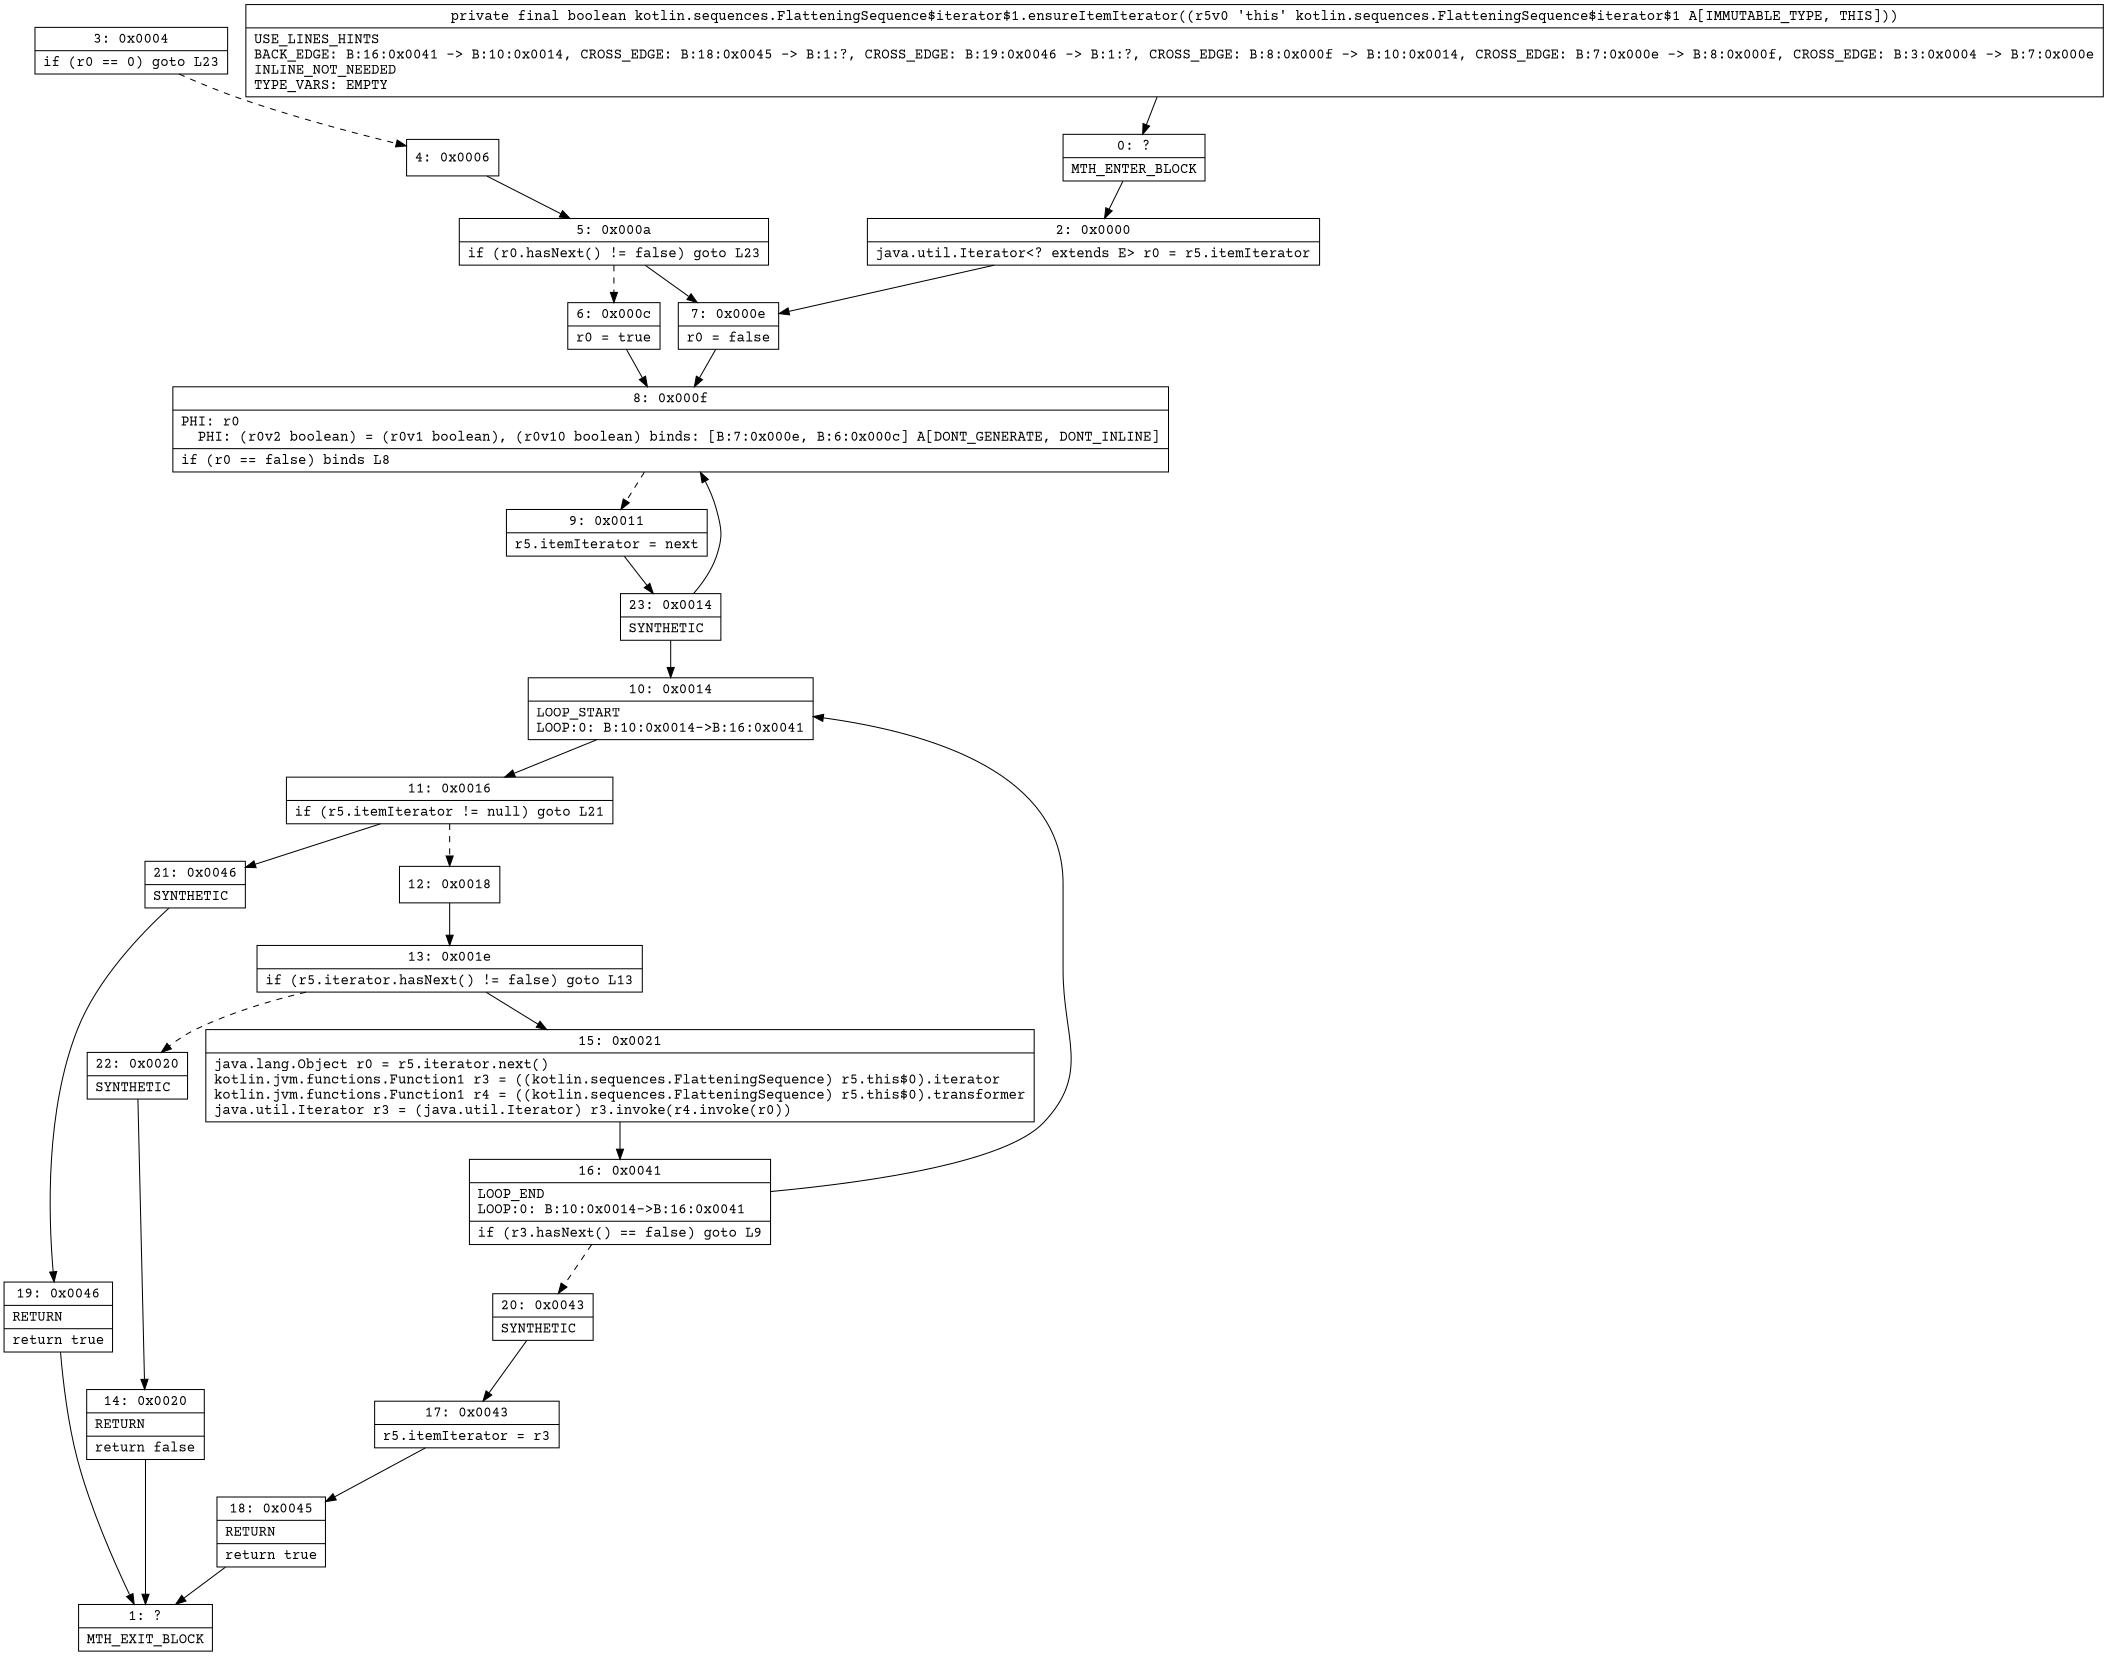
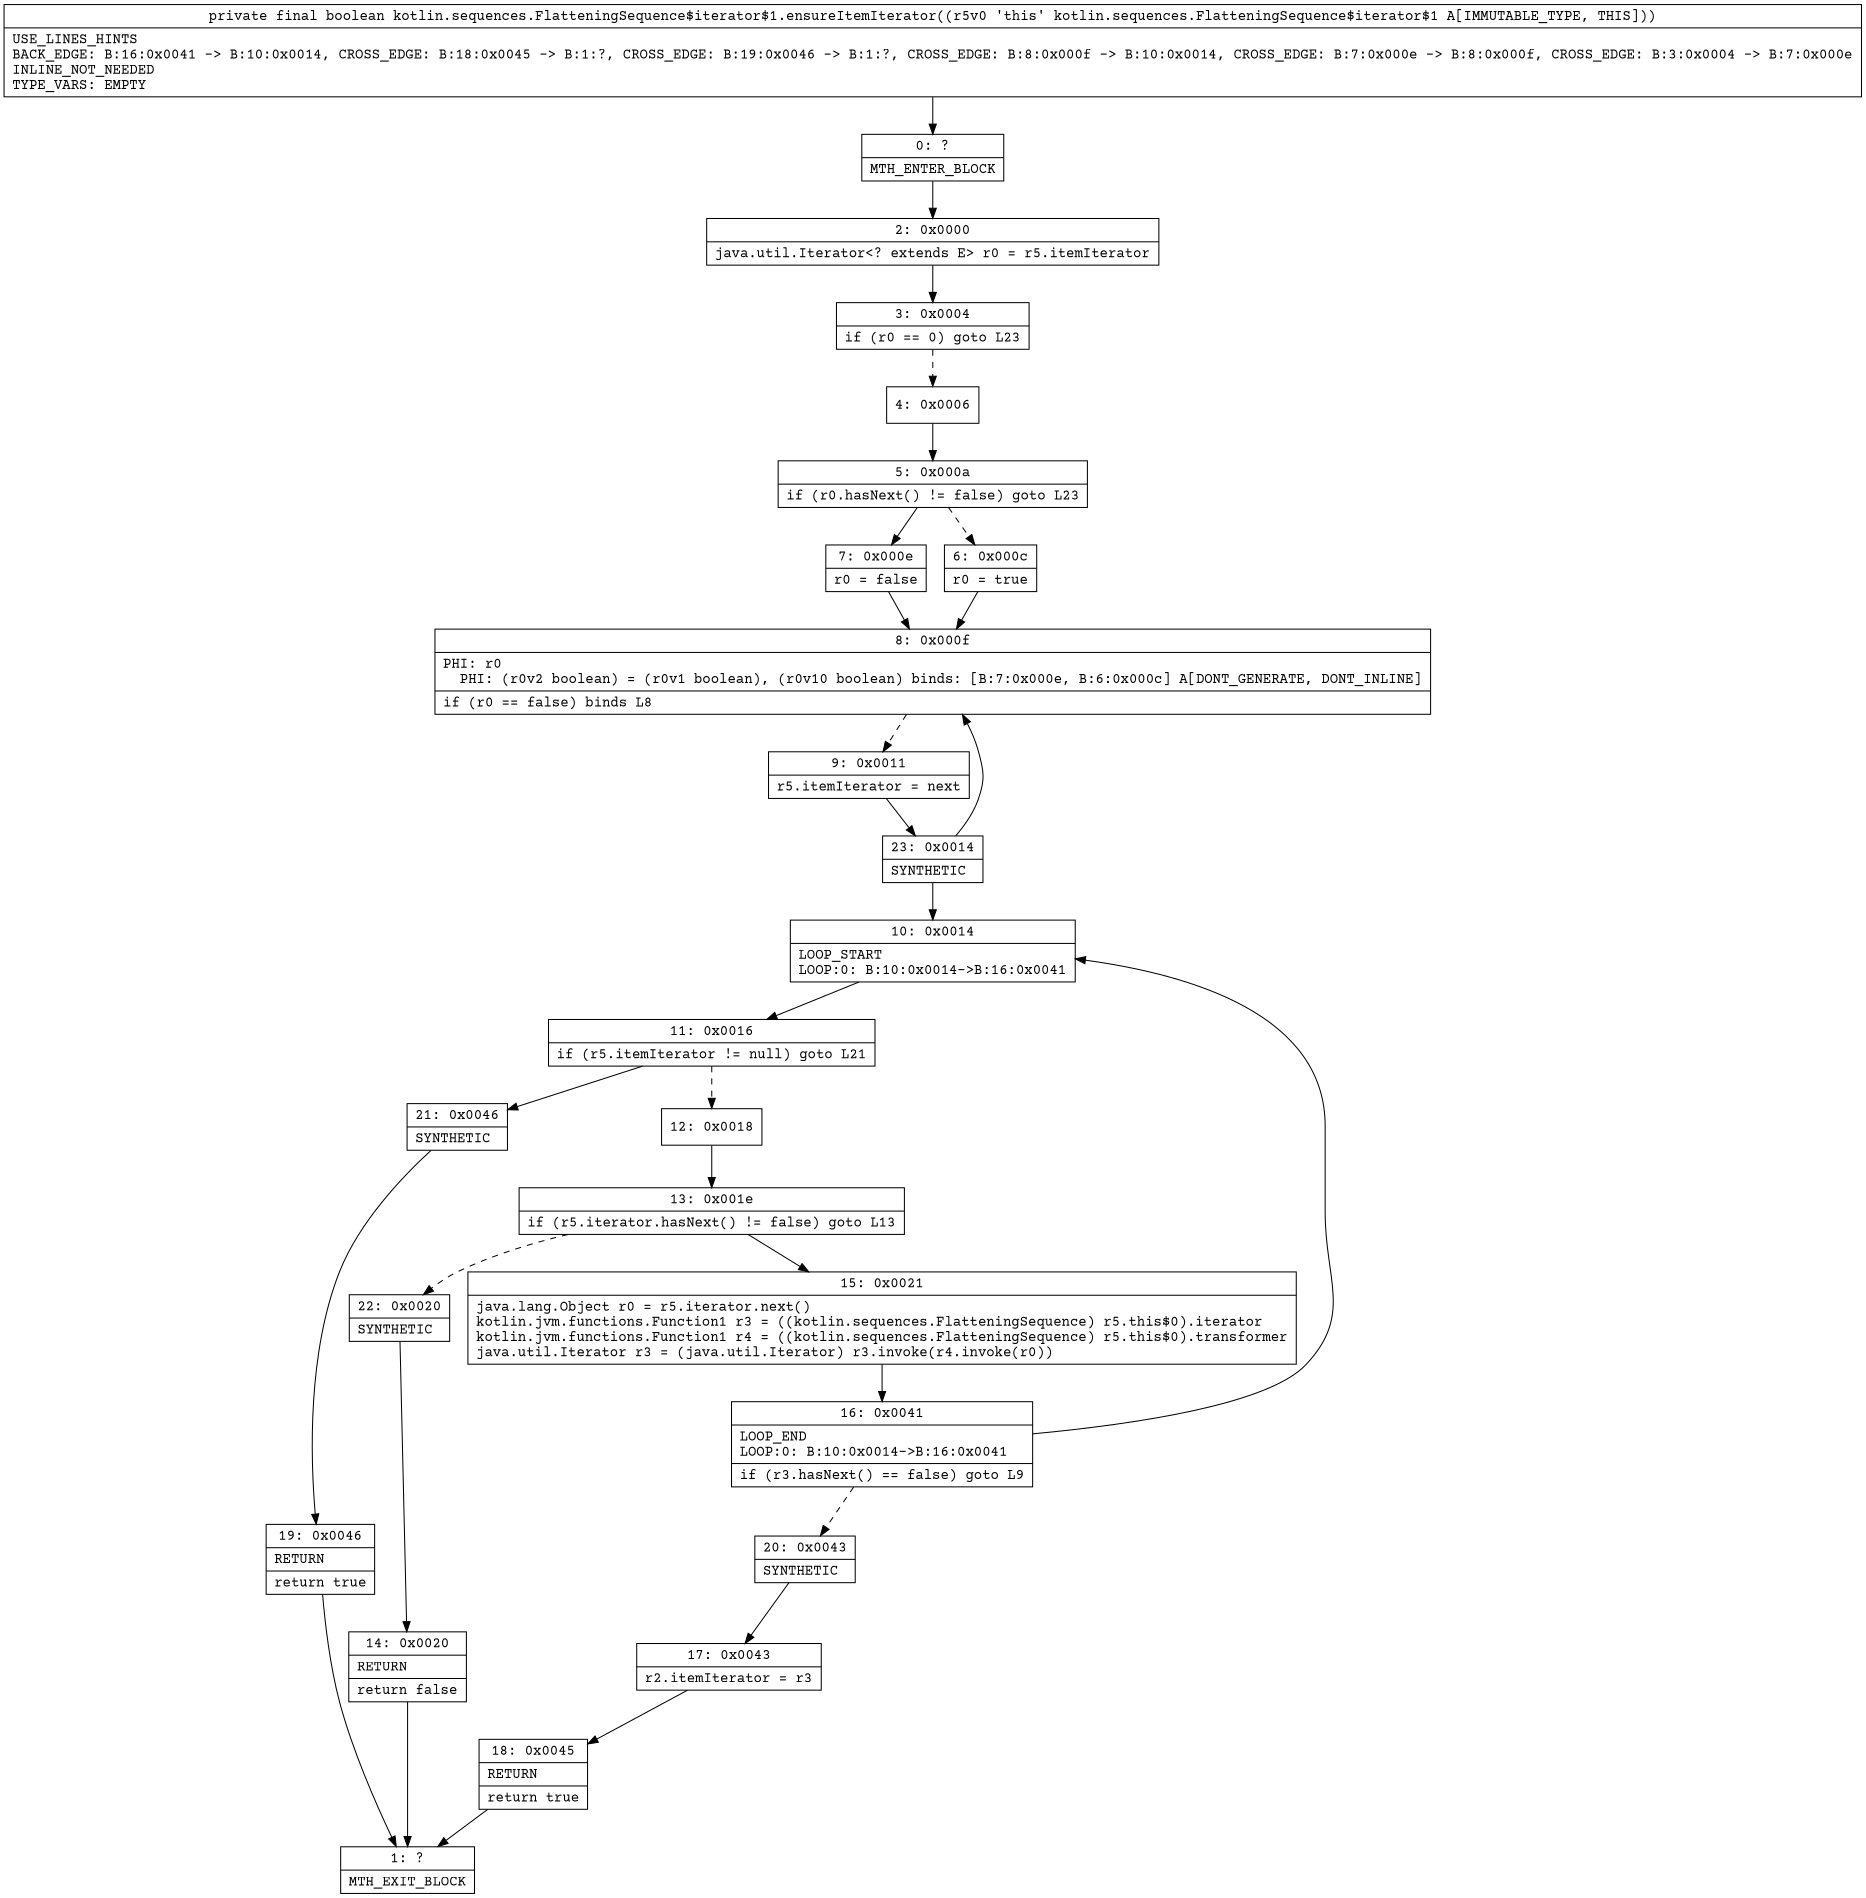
edge "2: 0x0000" -> "7: 0x000e": now "2: 0x0000" -> "3: 0x0004"
node "17: 0x0043": text "r5.itemIterator = r3" -> "r2.itemIterator = r3"
